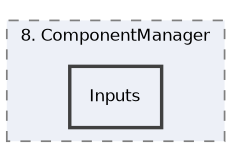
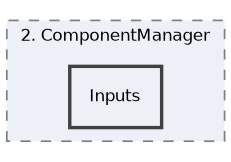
cluster "8. ComponentManager": label "8. ComponentManager" -> "2. ComponentManager"
